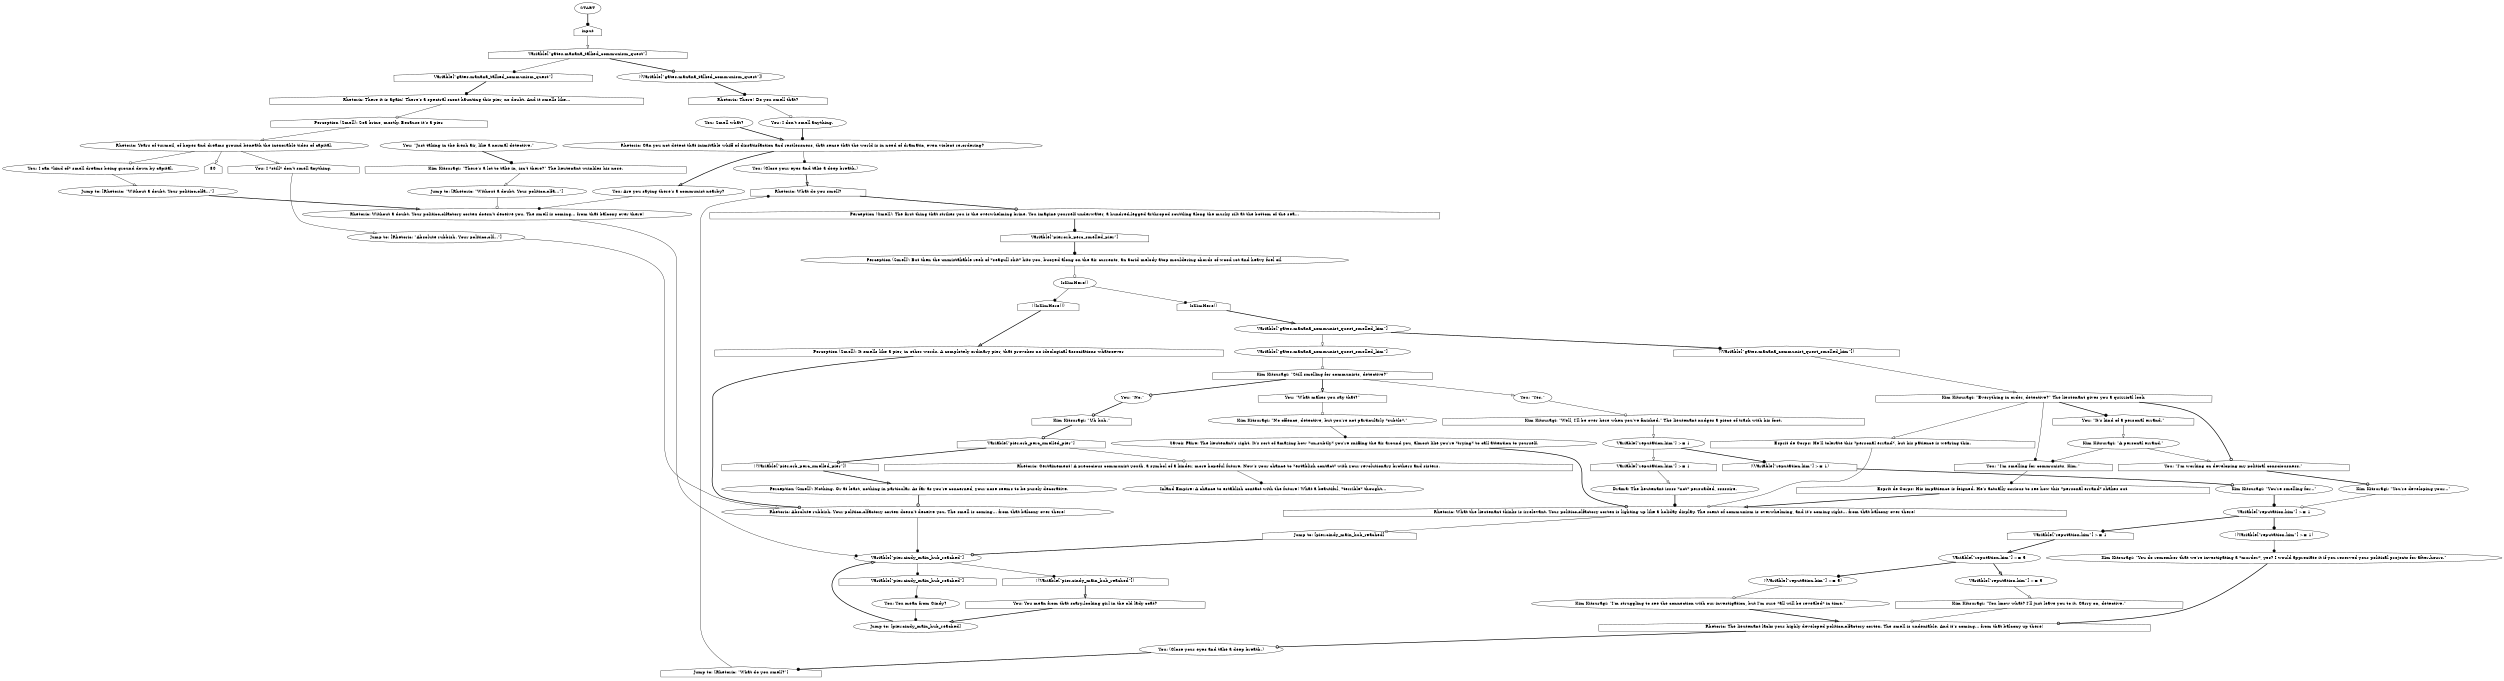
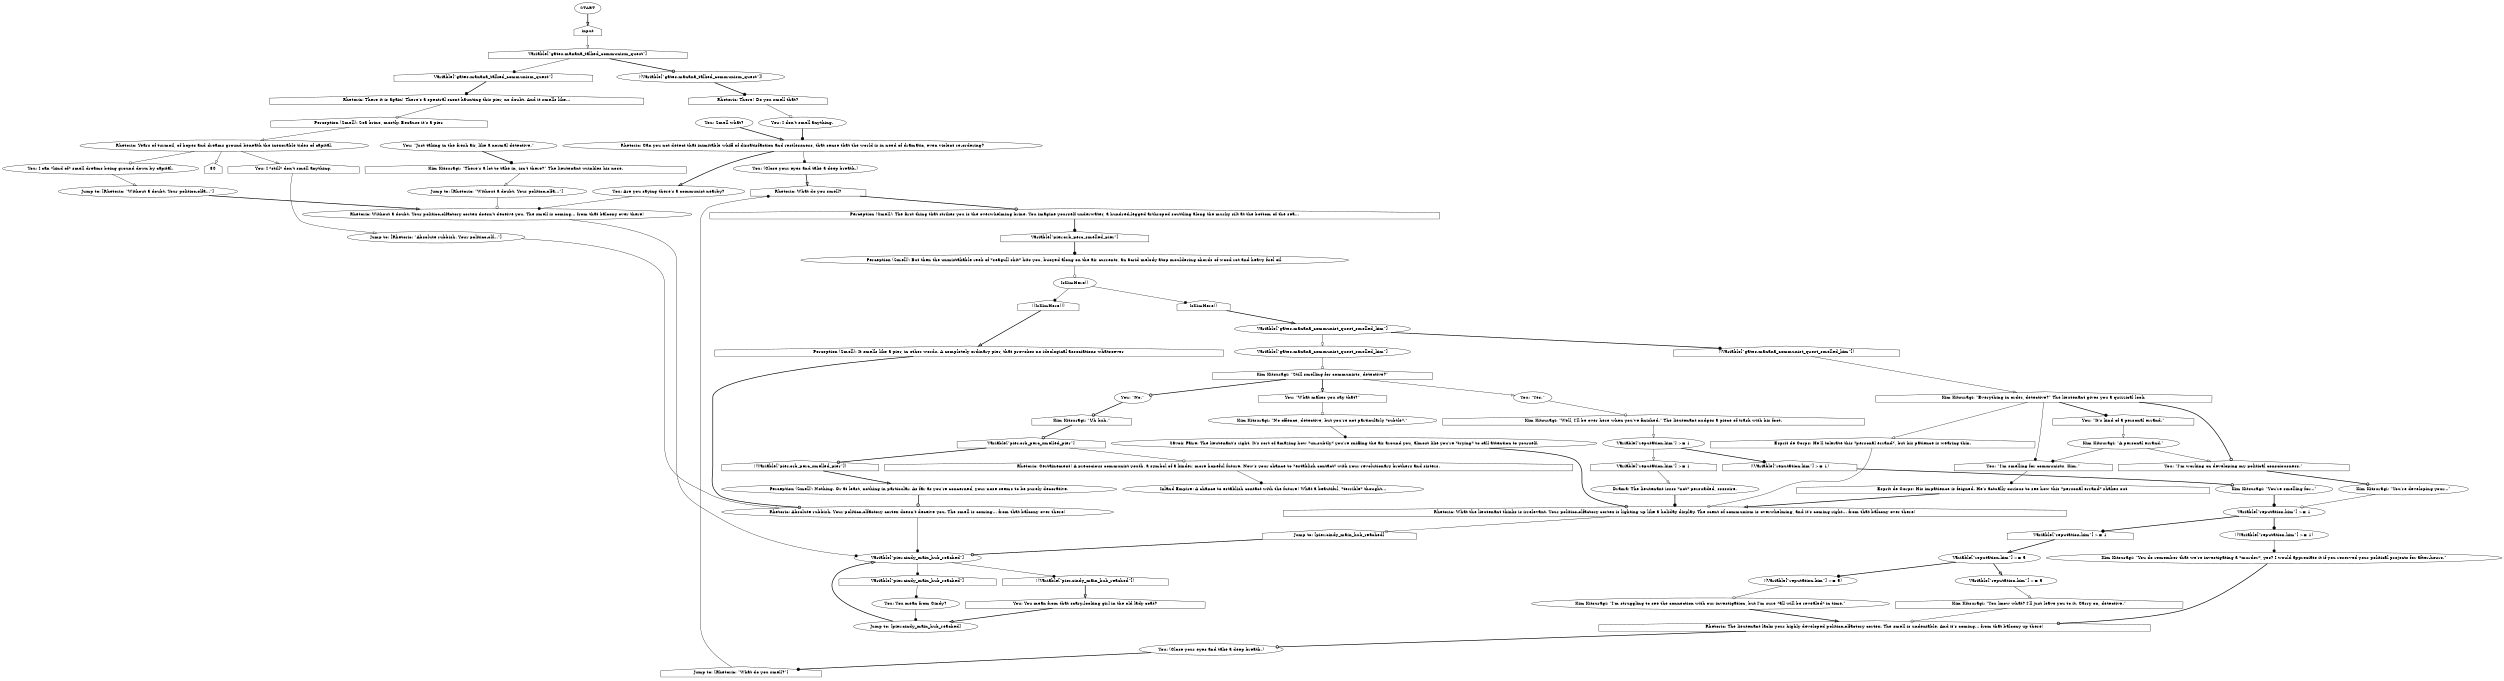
edge "START" -> "input": arrowhead dot -> onormal
